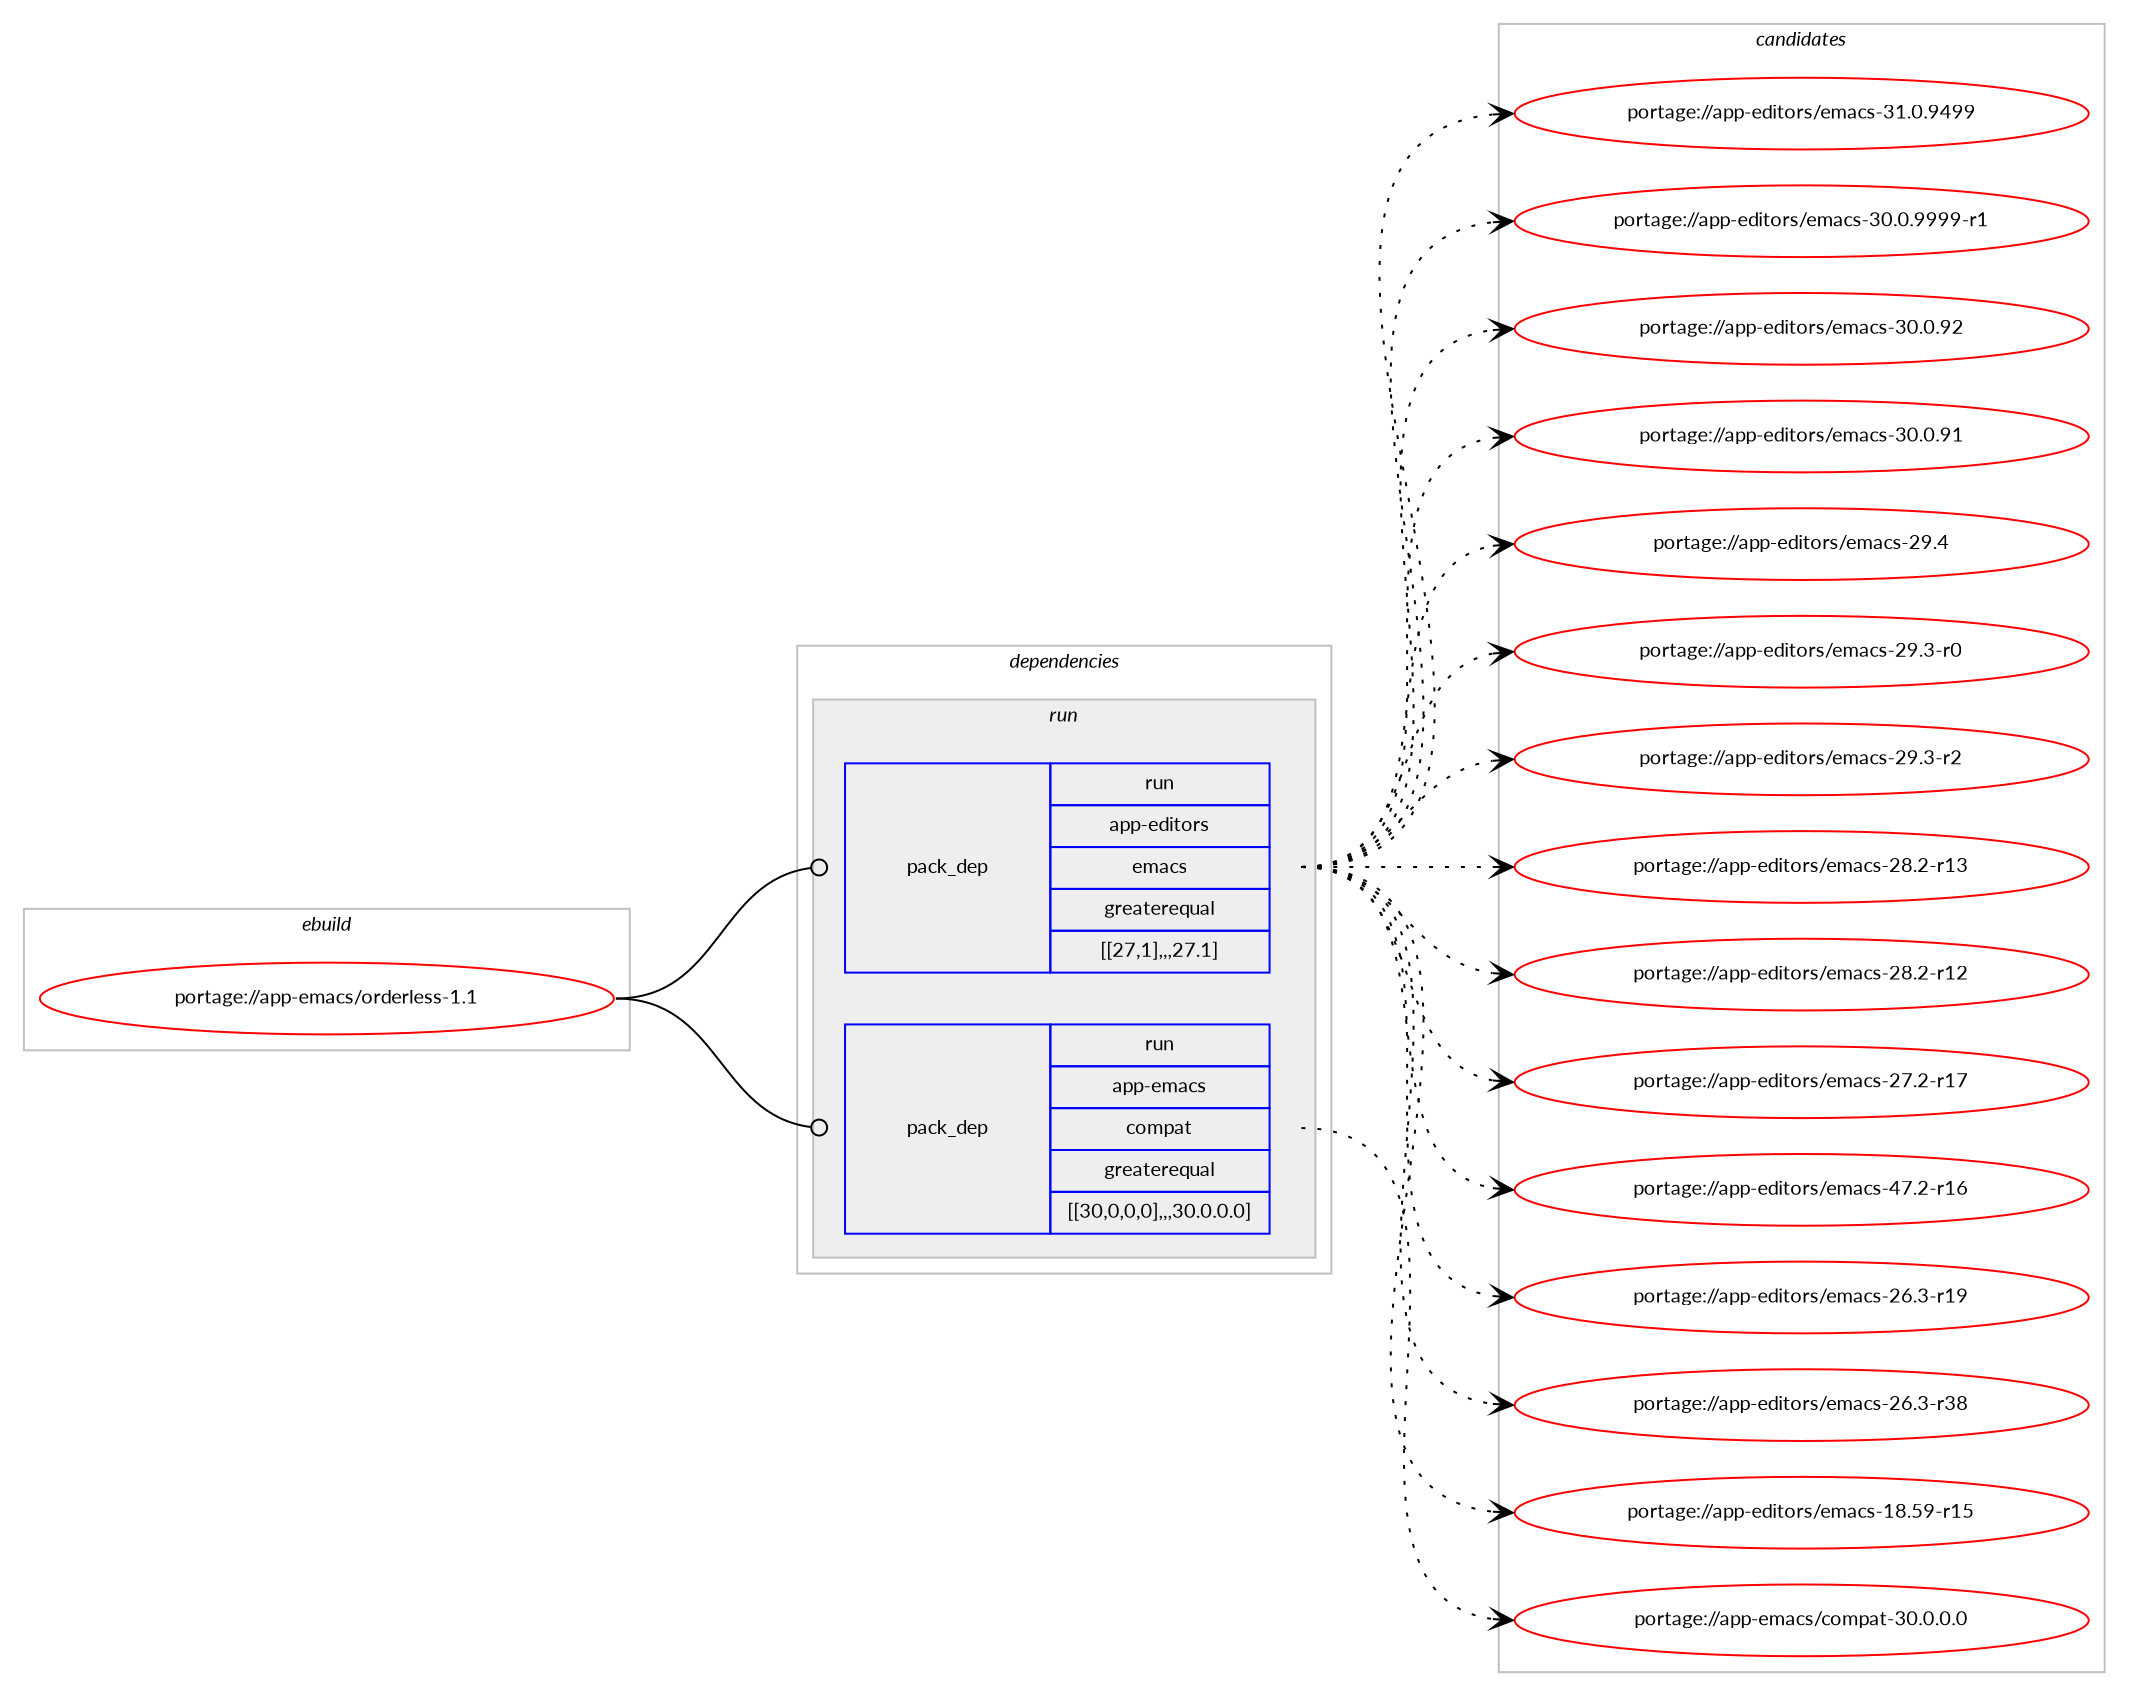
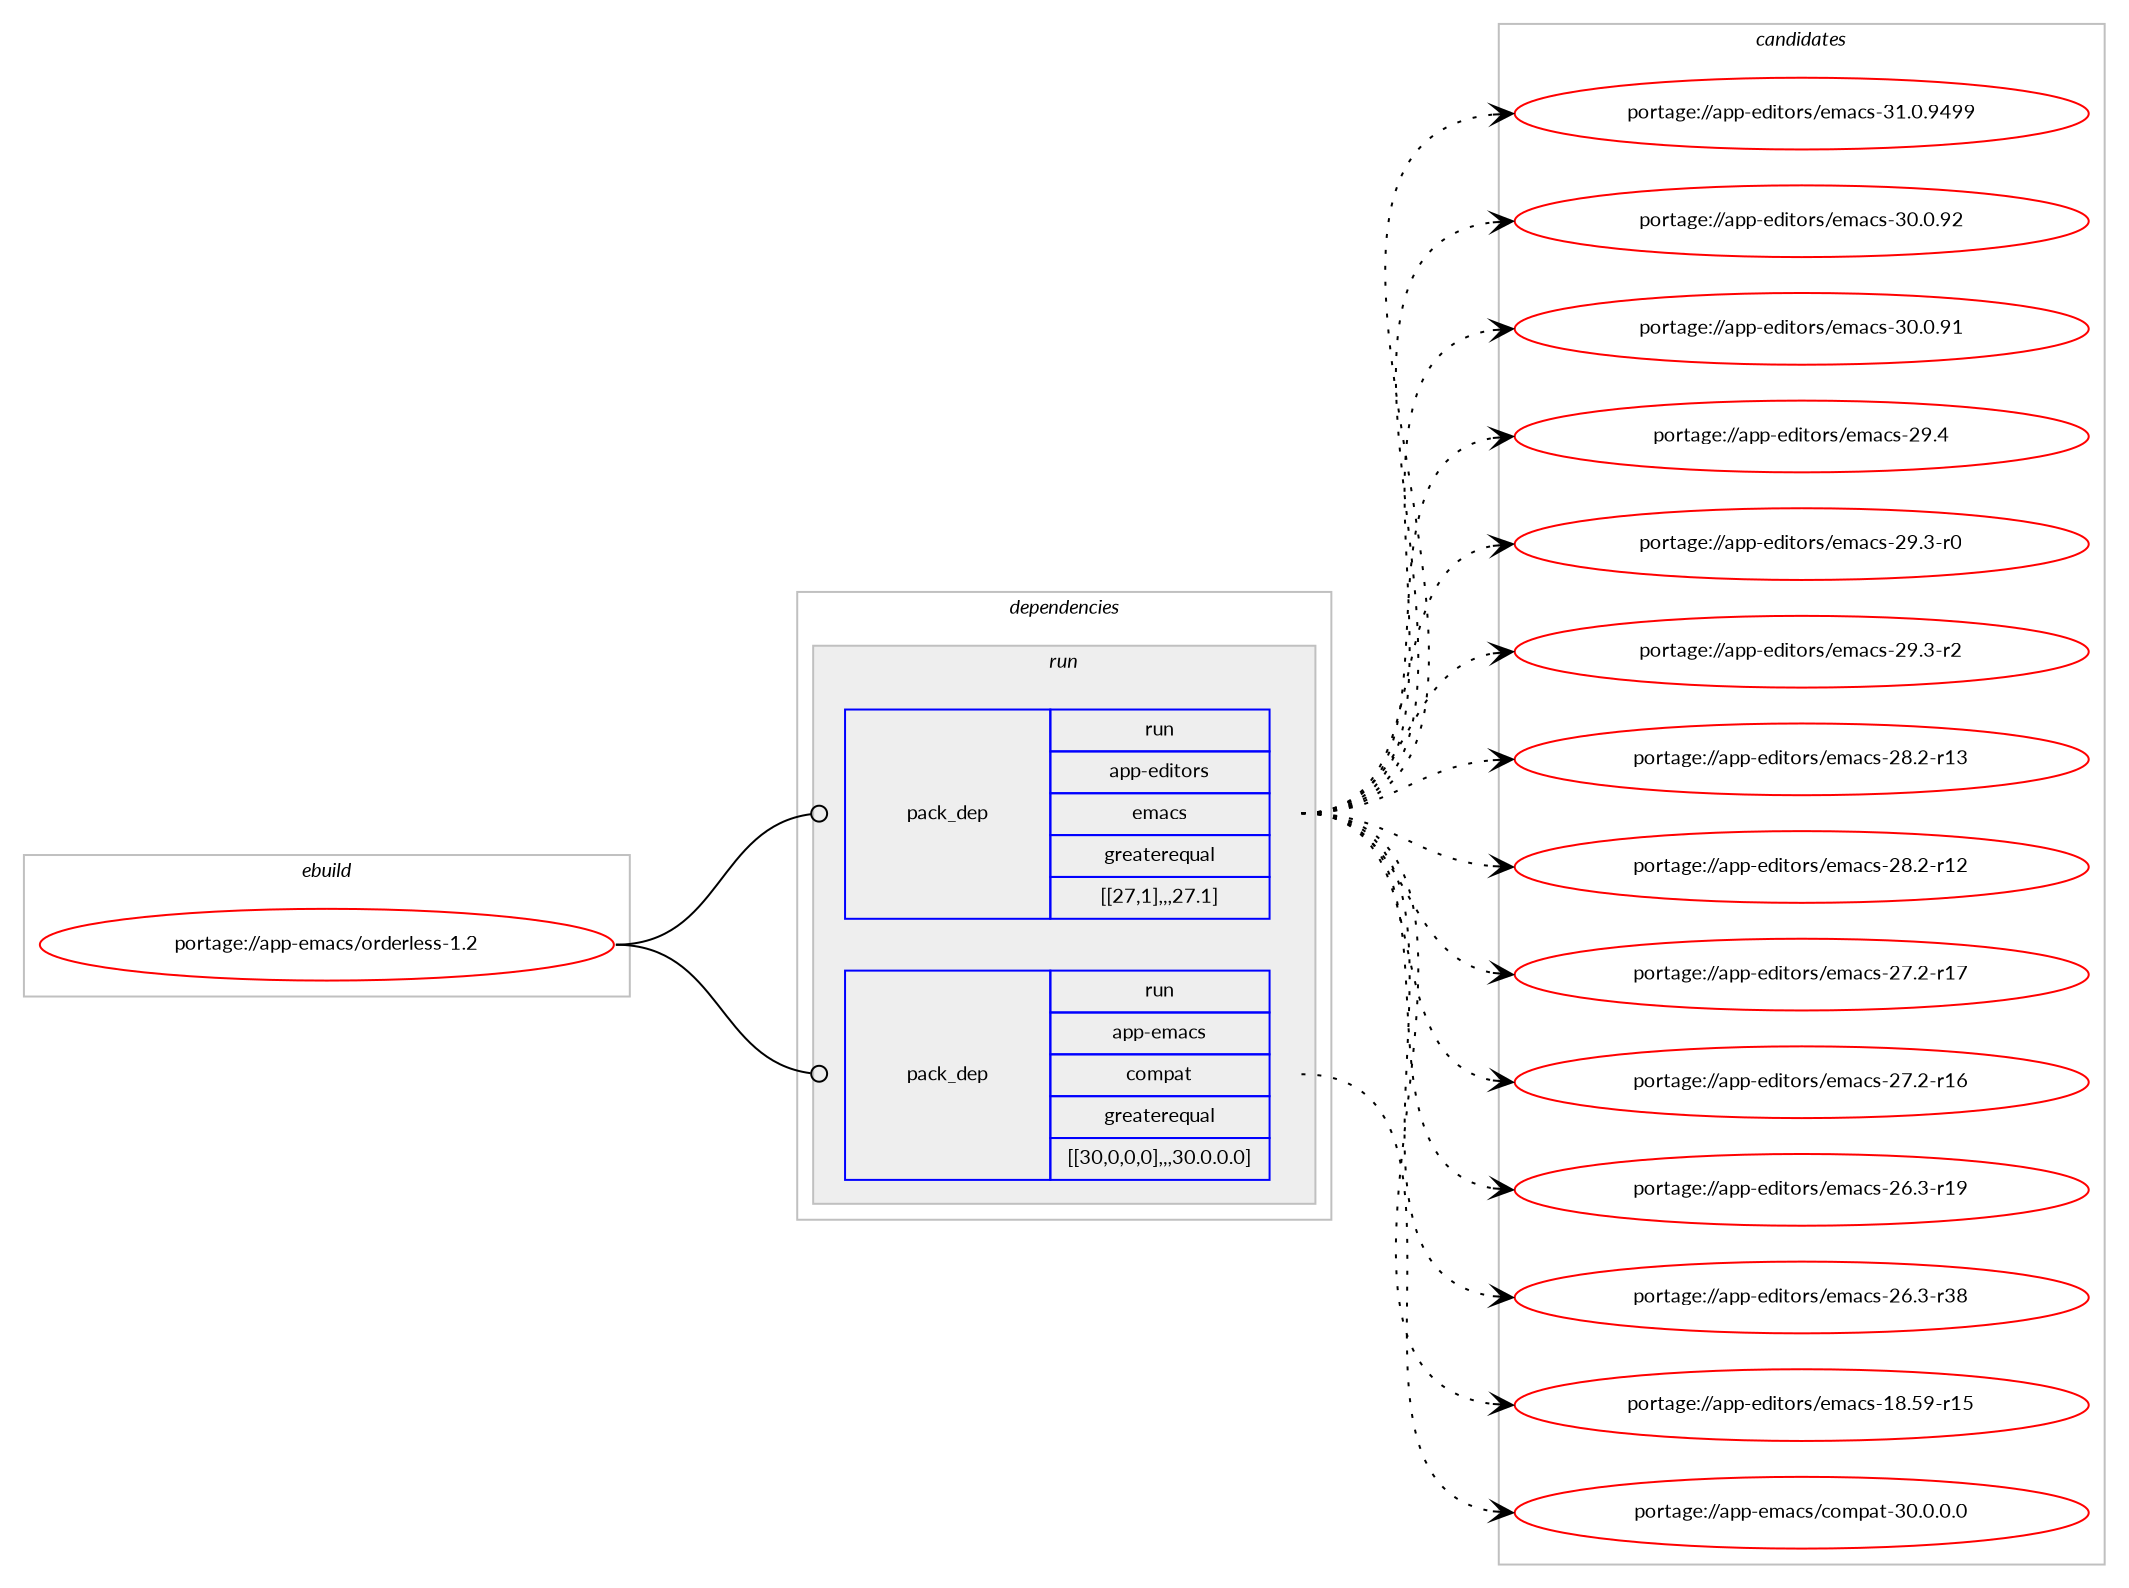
node "portage://app-editors/emacs-30.0.9999-r1": removed
node "portage://app-emacs/orderless-1.1": label "portage://app-emacs/orderless-1.1" -> "portage://app-emacs/orderless-1.2"
node "portage://app-editors/emacs-47.2-r16": label "portage://app-editors/emacs-47.2-r16" -> "portage://app-editors/emacs-27.2-r16"
